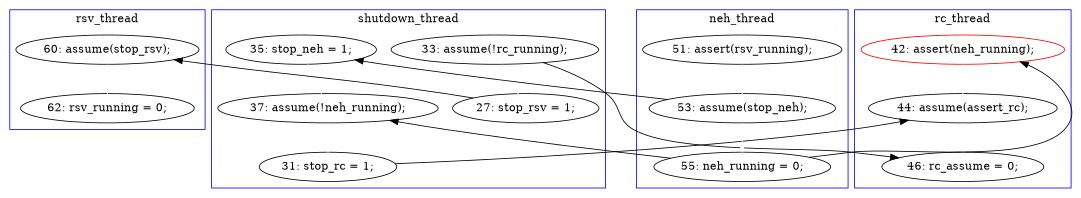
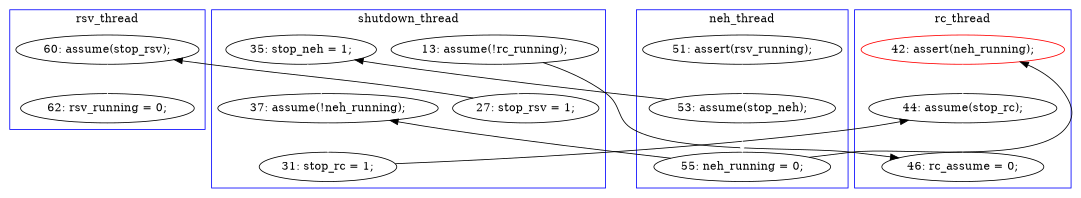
node "33: assume(!rc_running);": label "33: assume(!rc_running);" -> "13: assume(!rc_running);"
node "44: assume(assert_rc);": label "44: assume(assert_rc);" -> "44: assume(stop_rc);"
